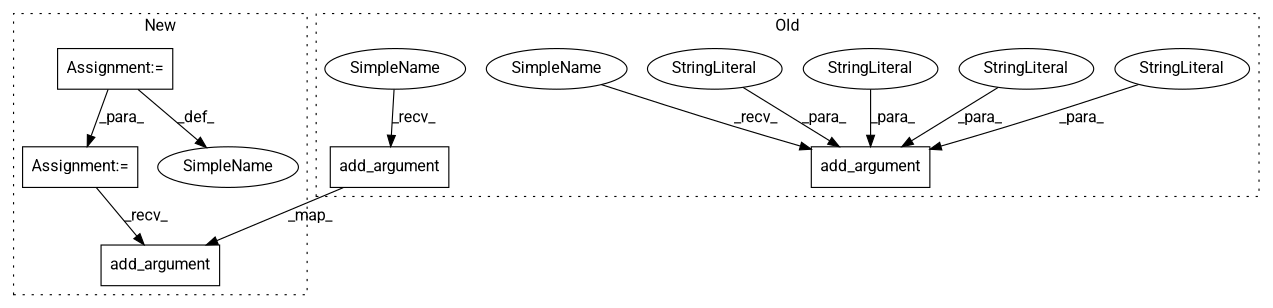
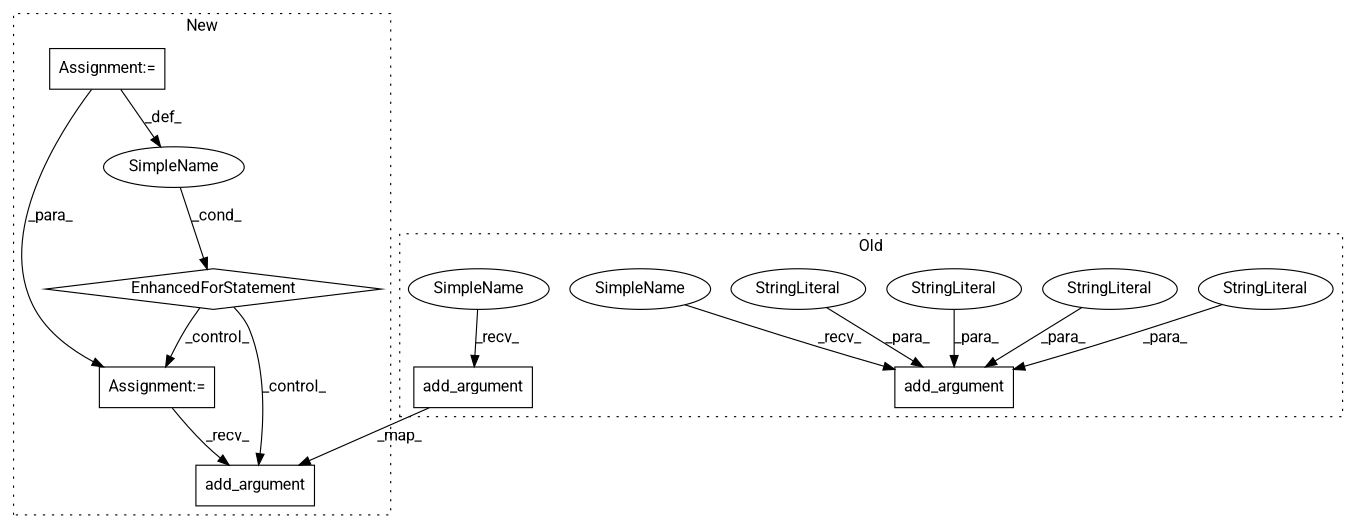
node "EnhancedForStatement": added
